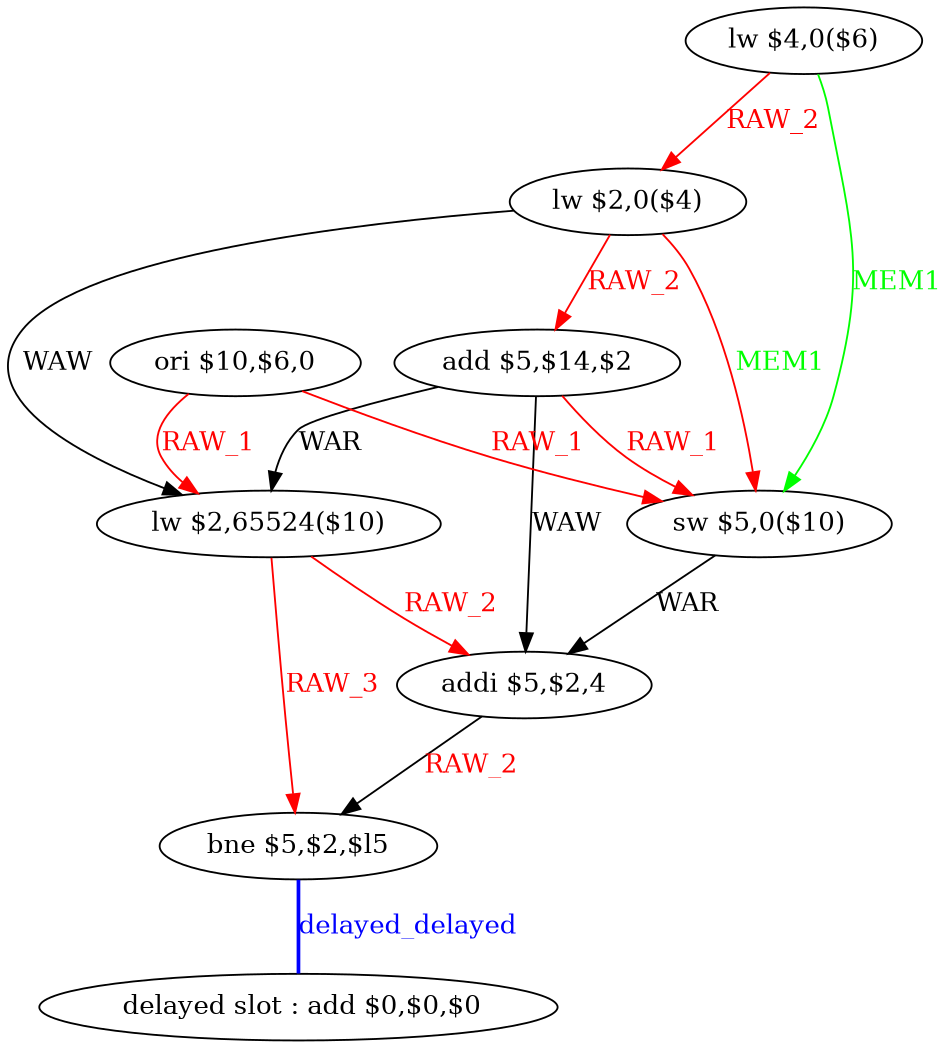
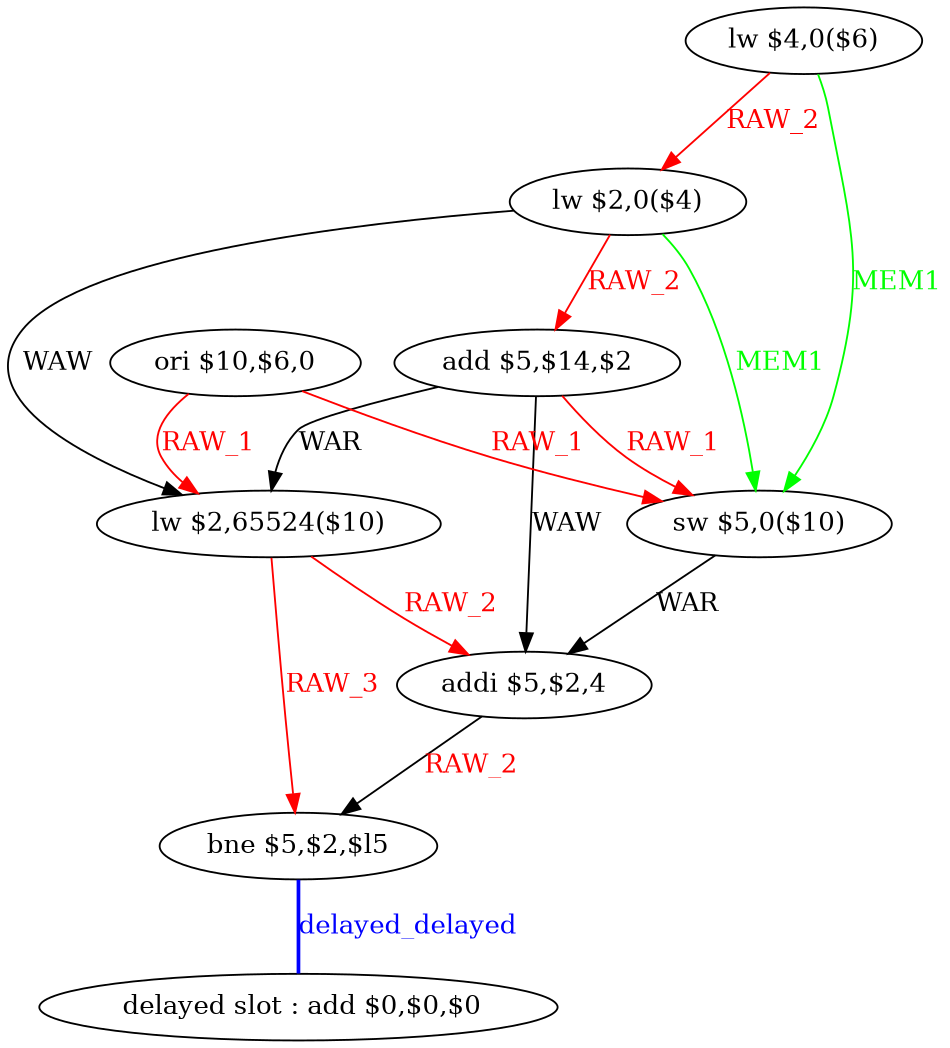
edge "lw $2,0($4)" -> "sw $5,0($10)": color red -> green
